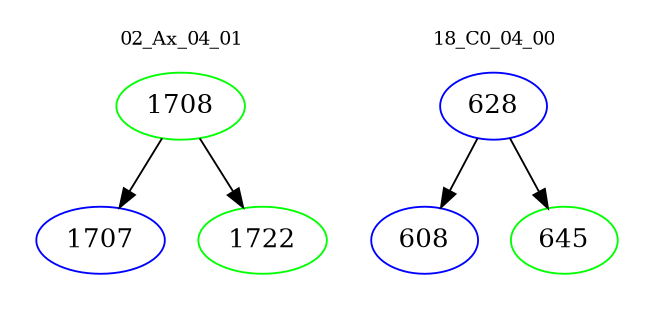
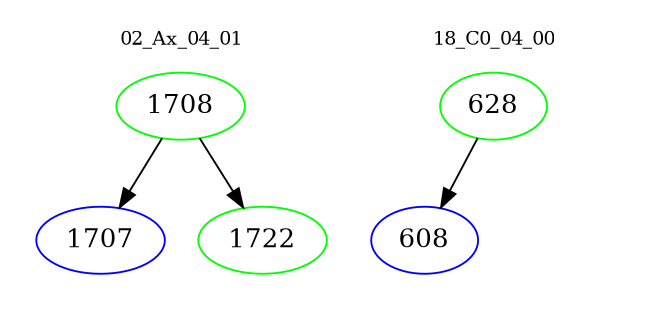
node "628": color blue -> green
node "645": removed
